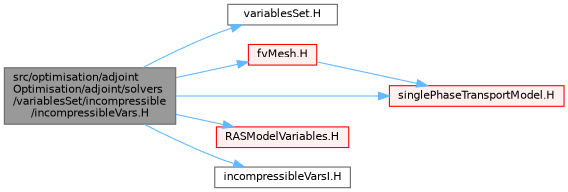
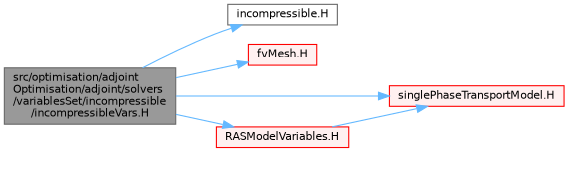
node "variablesSet.H": label "variablesSet.H" -> "incompressible.H"
edge "fvMesh.H" -> "singlePhaseTransportModel.H": now "RASModelVariables.H" -> "singlePhaseTransportModel.H"
node "incompressibleVarsI.H": removed
